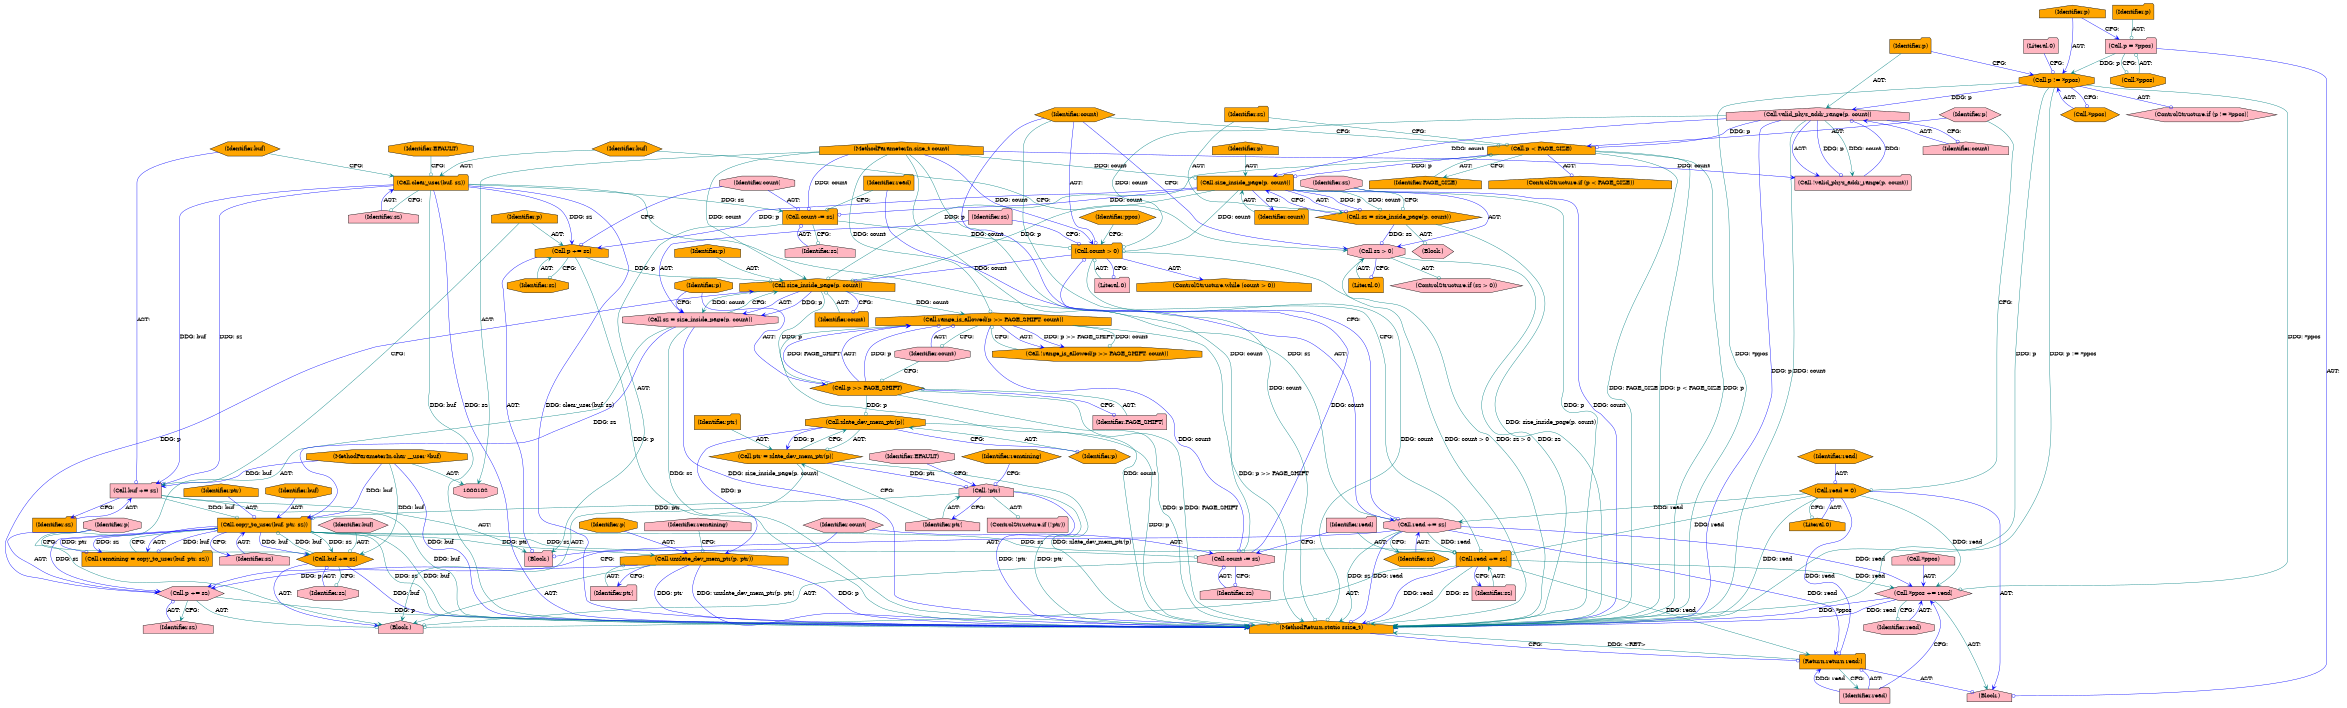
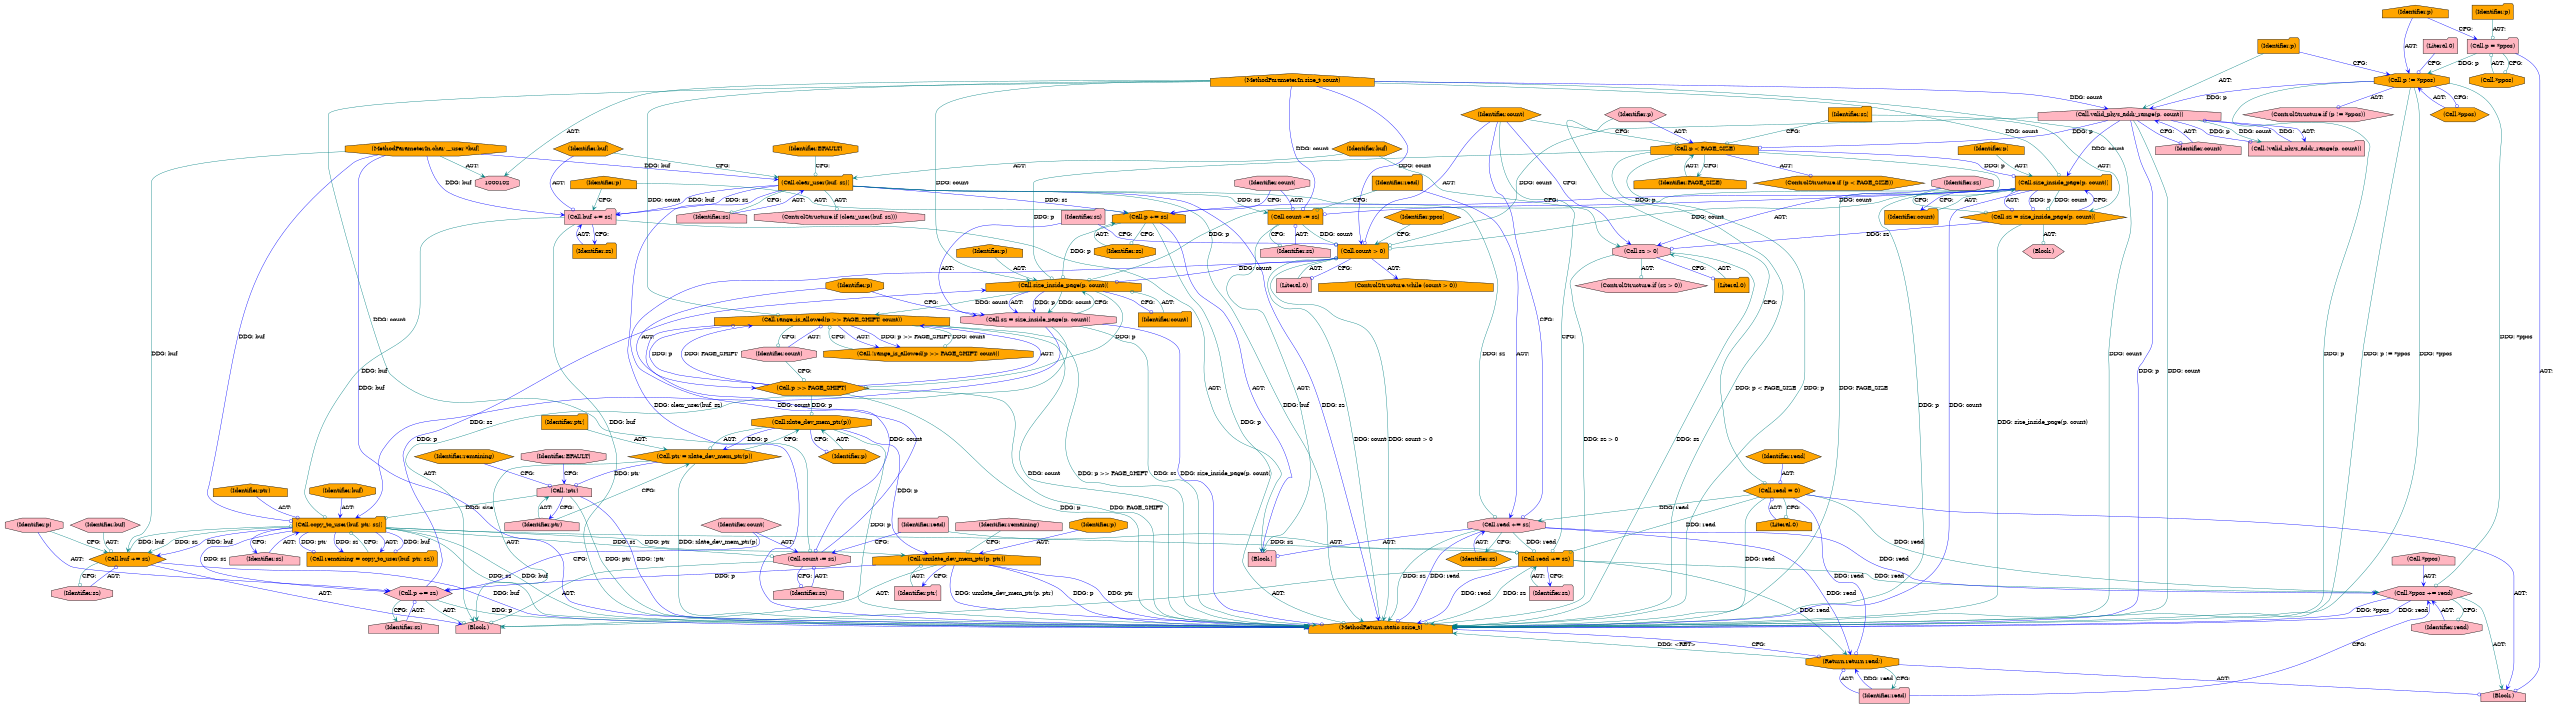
edge "(MethodParameterIn,size_t count)" -> "(Call,!valid_phys_addr_range(p, count))": now "(MethodParameterIn,size_t count)" -> "(Call,valid_phys_addr_range(p, count))"
edge "(Identifier,PAGE_SIZE)" -> "(Call,p < PAGE_SIZE)": arrowhead odot -> vee
edge "(MethodParameterIn,char __user *buf)" -> "(Call,clear_user(buf, sz))": added, label "DDG: buf"
node "(ControlStructure,if (p < PAGE_SIZE))": shape house -> hexagon
node "(ControlStructure,if (clear_user(buf, sz)))": added
node "(Identifier,PAGE_SHIFT)": removed
edge "(Call,!ptr)" -> "(Call,copy_to_user(buf, ptr, sz))": label "DDG: ptr" -> "DDG: size"
node "(ControlStructure,if (!ptr))": removed
node "(Return,return read;)": shape folder -> octagon
